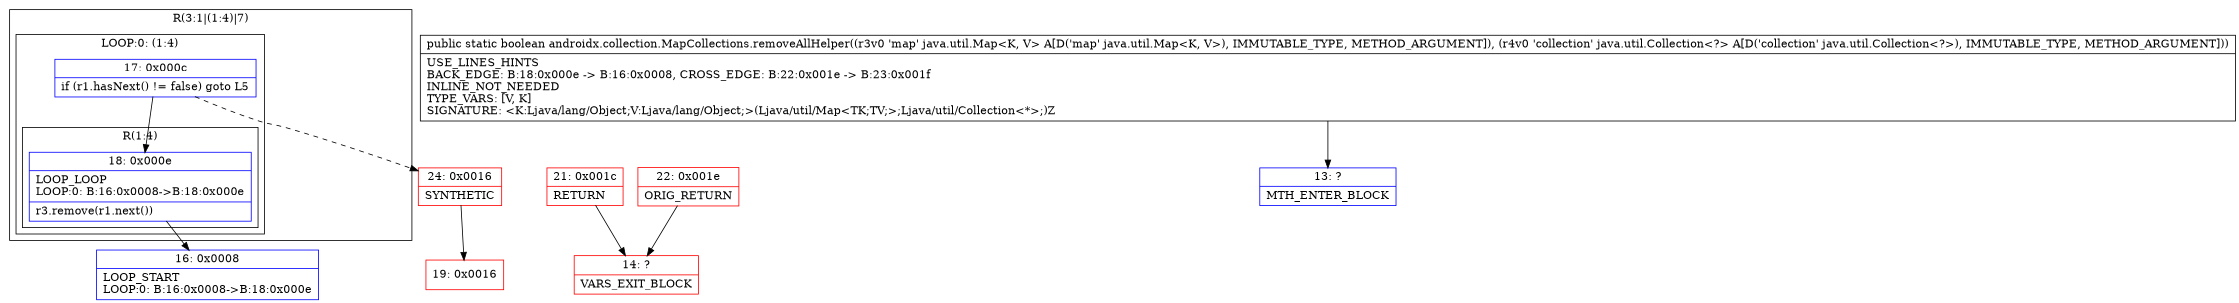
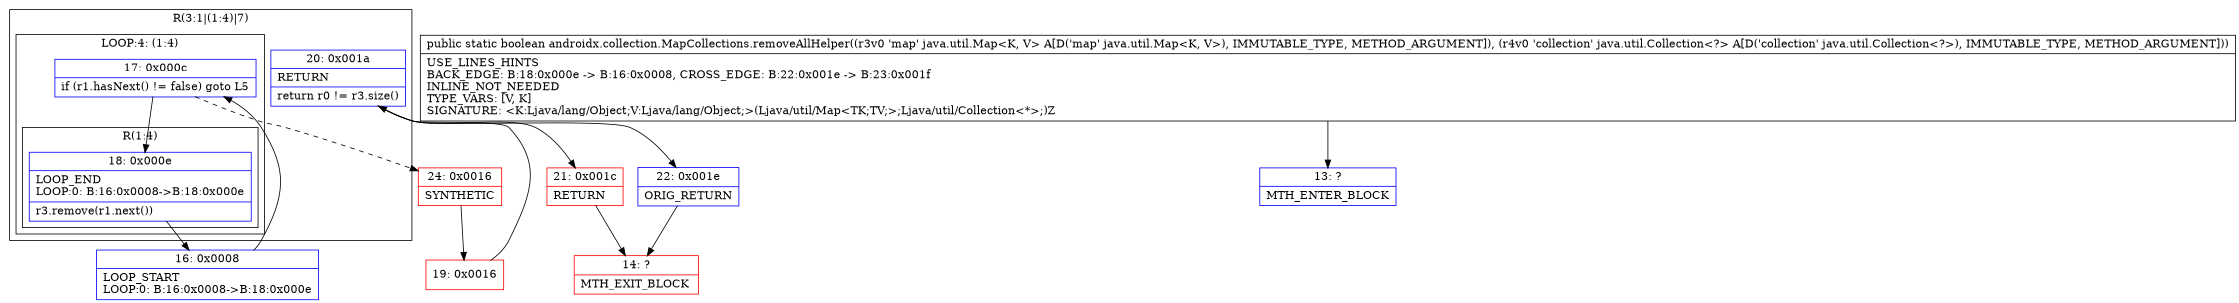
cluster "LOOP:0: (1:4)": label "LOOP:0: (1:4)" -> "LOOP:4: (1:4)"
node "20: 0x001a": added
edge "16: 0x0008" -> "17: 0x000c": added
node "18: 0x000e": text "LOOP_LOOP" -> "LOOP_END"
node "22: 0x001e": color red -> blue
node "14: ?": text "VARS_EXIT_BLOCK" -> "MTH_EXIT_BLOCK"
